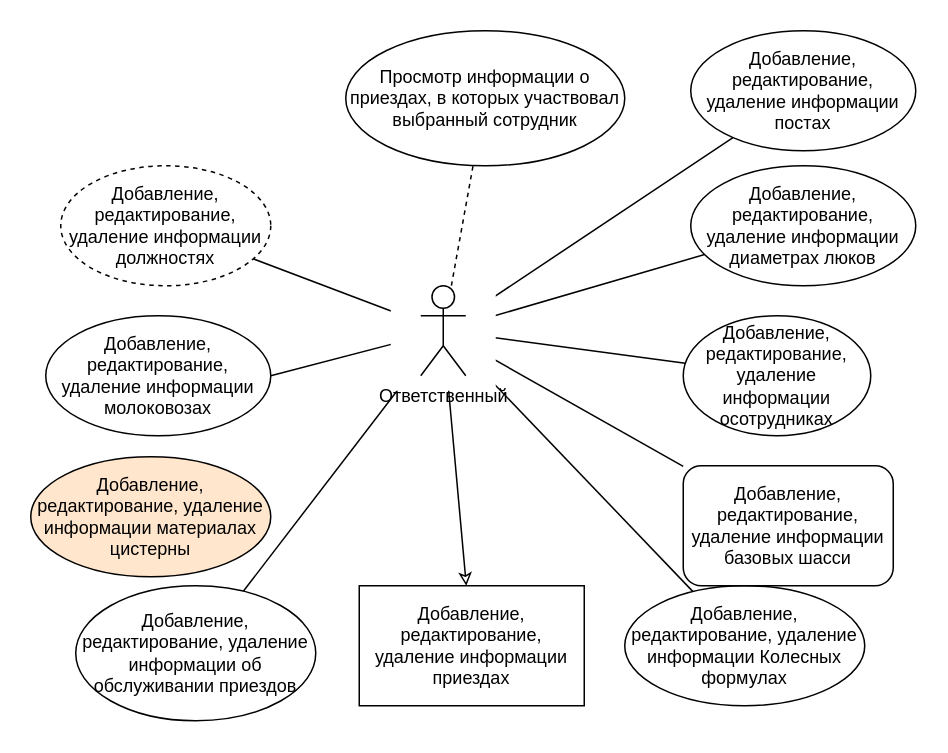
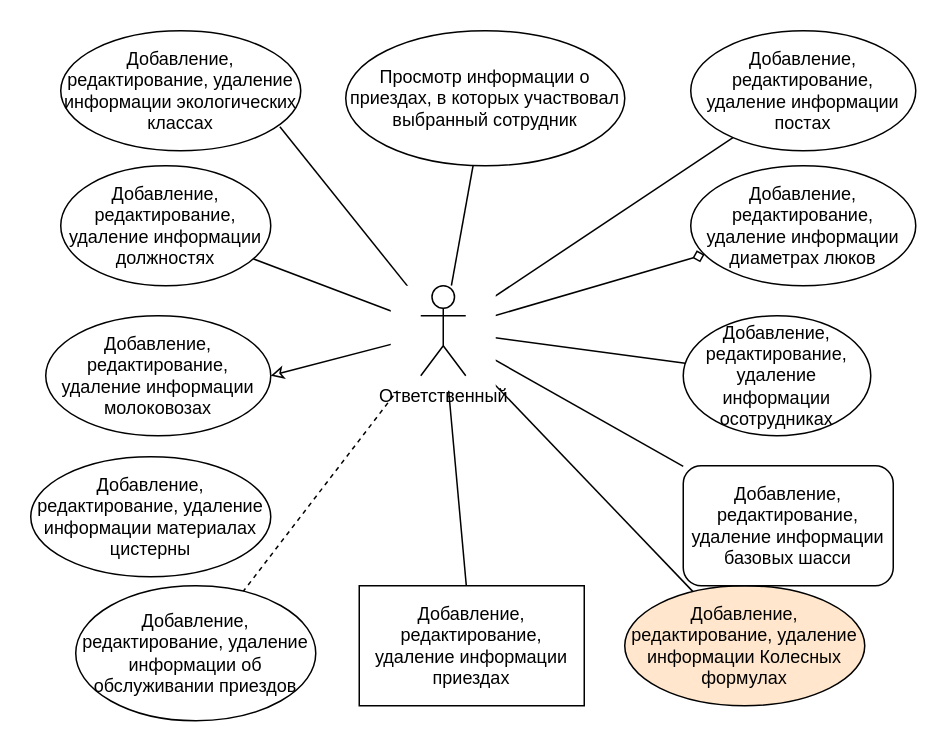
node "Добавление, редактирование, удаление информации экологических классах": added
edge "Добавление, редактирование, удаление информации экологических классах" -- "Ответственный": added
node "Добавление, редактирование, удаление информации должностях": style dashed -> solid
edge "Просмотр информации о приездах, в которых участвовал выбранный сотрудник" -- "Ответственный": style dashed -> solid
edge "Добавление, редактирование, удаление информации диаметрах люков" -- "Ответственный": arrowhead none -> diamond
edge "Ответственный" -- "Добавление, редактирование, удаление информации молоковозах": arrowhead none -> classic
edge "Ответственный" -- "Добавление, редактирование, удаление информации об обслуживании приездов": style solid -> dashed
node "Добавление, редактирование, удаление информации материалах цистерны": fillcolor #ffe6cc -> #ffffff
edge "Ответственный" -> "Добавление, редактирование, удаление информации приездах": arrowhead classic -> none
node "Добавление, редактирование, удаление информации Колесных формулах": fillcolor #ffffff -> #ffe6cc
